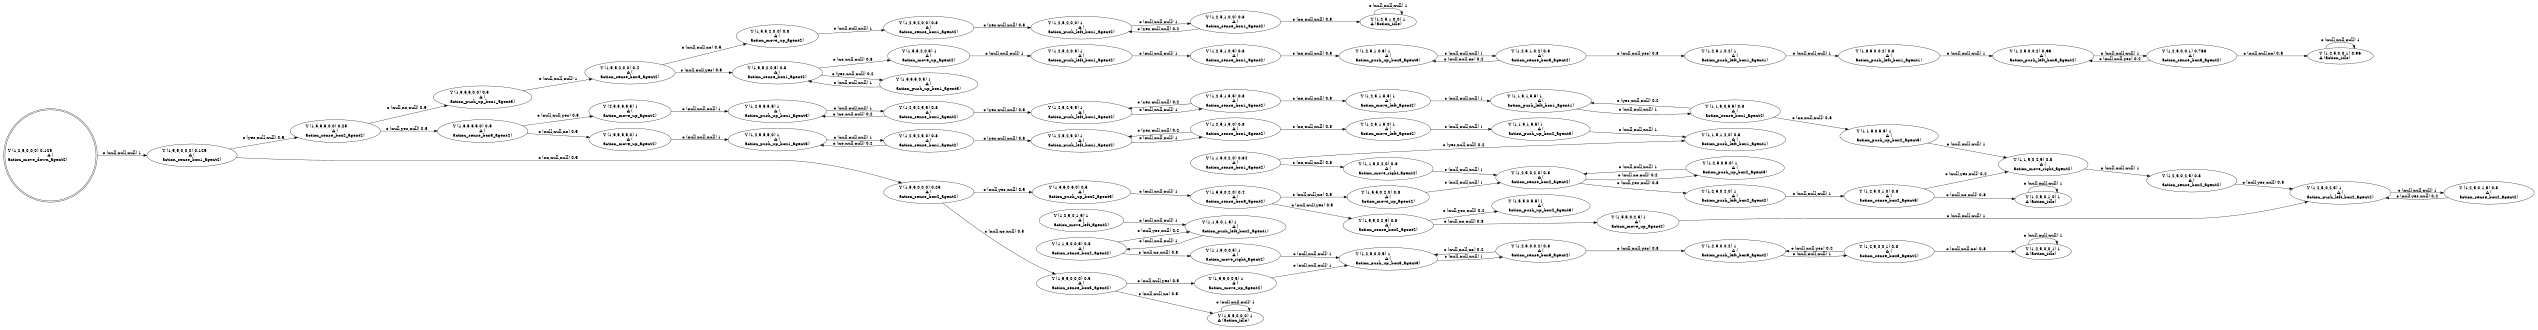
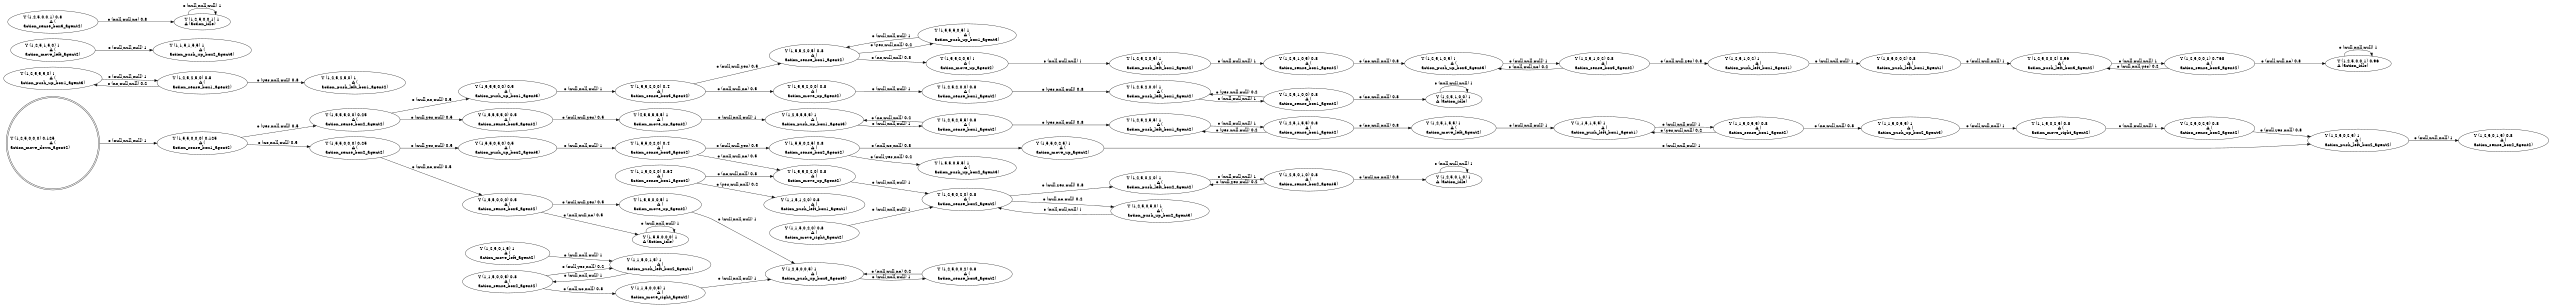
node "Y (1,2,5,1,5,0) 0.8 A ( action_sense_box1_agent2)": removed
edge "Y (1,1,5,1,5,5) 1 A ( action_push_up_box2_agent3)" -> "Y (1,1,5,1,2,0) 0.8 A ( action_push_left_box1_agent1)": removed, label "o (null,null,null) 1"
node "Y (1,5,5,5,5,0) 1 A ( action_move_up_agent2)": removed
edge "Y (1,1,5,0,2,0) 0.64 A ( action_sense_box1_agent2)" -> "Y (1,1,5,0,2,0) 0.8 A ( action_move_right_agent2)": now "Y (1,1,5,0,2,0) 0.64 A ( action_sense_box1_agent2)" -> "Y (1,5,5,0,2,0) 0.8 A ( action_move_up_agent2)"
edge "Y (1,2,5,0,1,0) 0.8 A ( action_sense_box2_agent5)" -> "Y (1,1,5,0,2,5) 0.8 A ( action_move_right_agent2)": now "Y (1,2,5,0,1,0) 0.8 A ( action_sense_box2_agent5)" -> "Y (1,2,5,0,2,0) 1 A ( action_push_left_box2_agent2)"
edge "Y (1,2,5,0,1,5) 0.8 A ( action_sense_box2_agent2)" -> "Y (1,2,5,0,2,5) 1 A ( action_push_left_box2_agent2)": removed, label "o (null,yes,null) 0.2"
node "Y (1,2,5,0,0,2) 1 A ( action_push_left_box3_agent2)": removed
